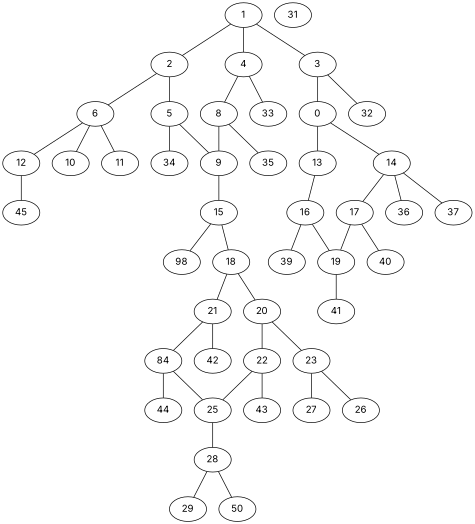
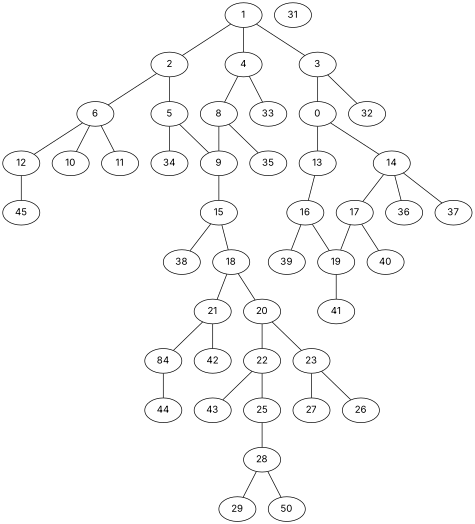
node "98": label "98" -> "38"
edge "84" -- "25": removed
